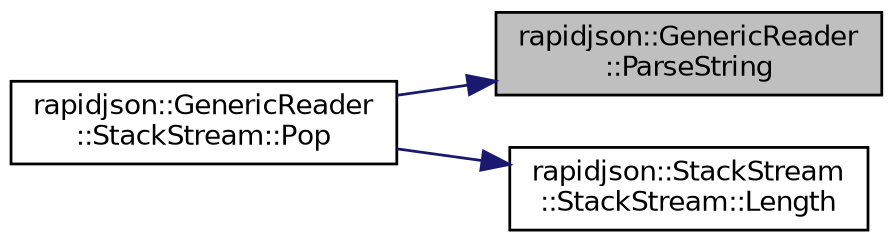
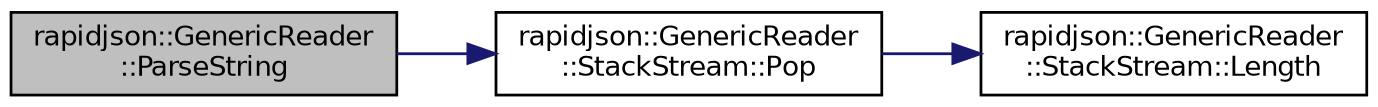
edge "rapidjson::GenericReader ::StackStream::Pop" -> "rapidjson::GenericReader ::ParseString": reversed
node "rapidjson::StackStream ::StackStream::Length": label "rapidjson::StackStream ::StackStream::Length" -> "rapidjson::GenericReader ::StackStream::Length"
